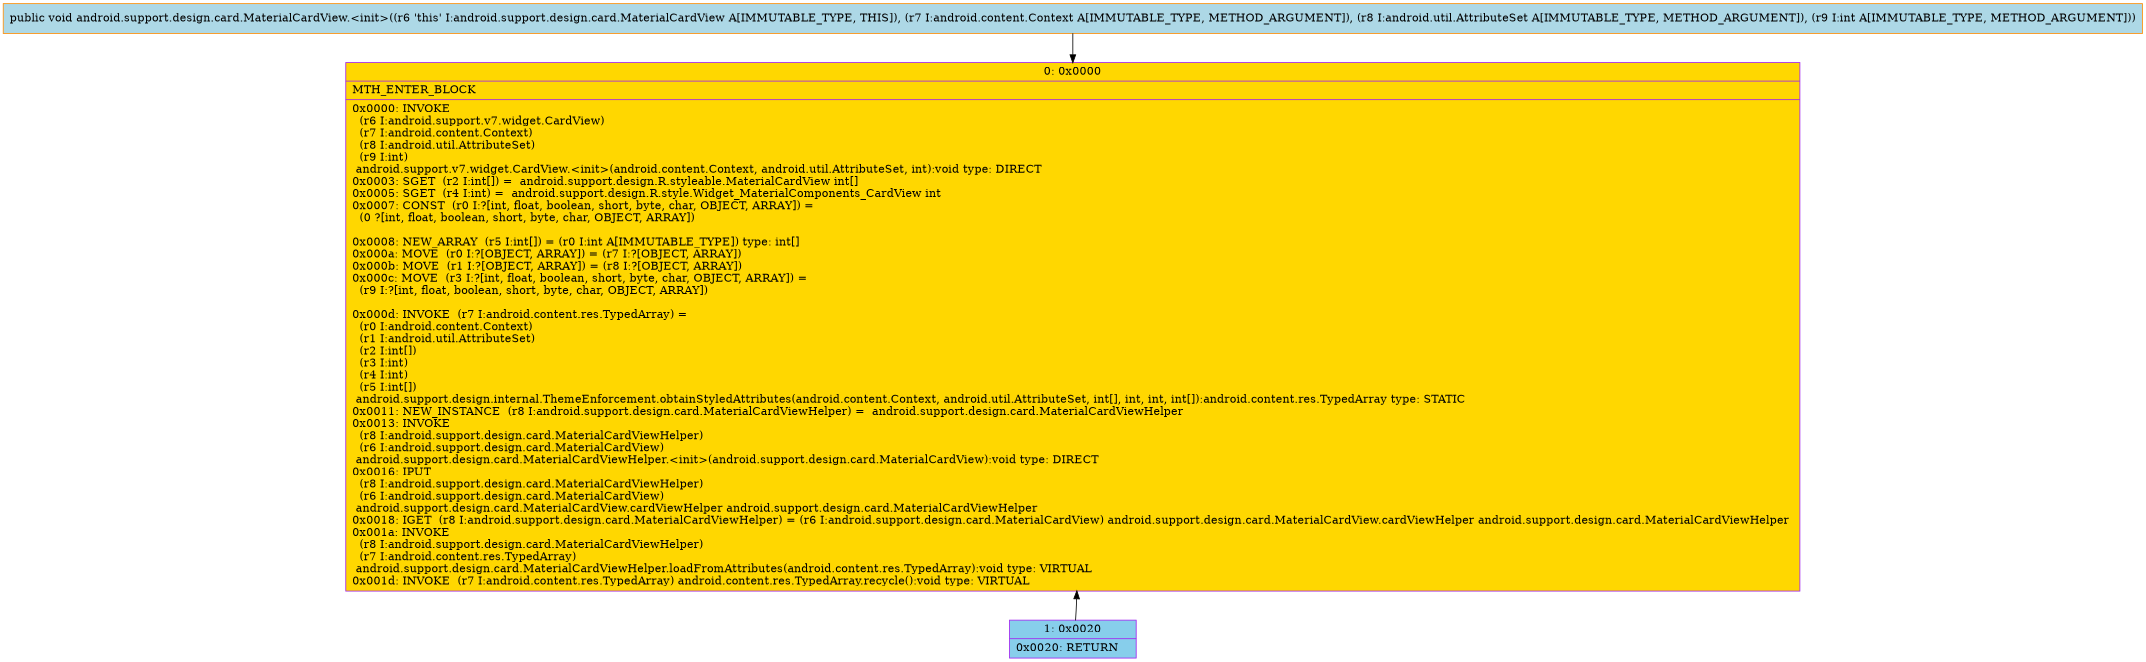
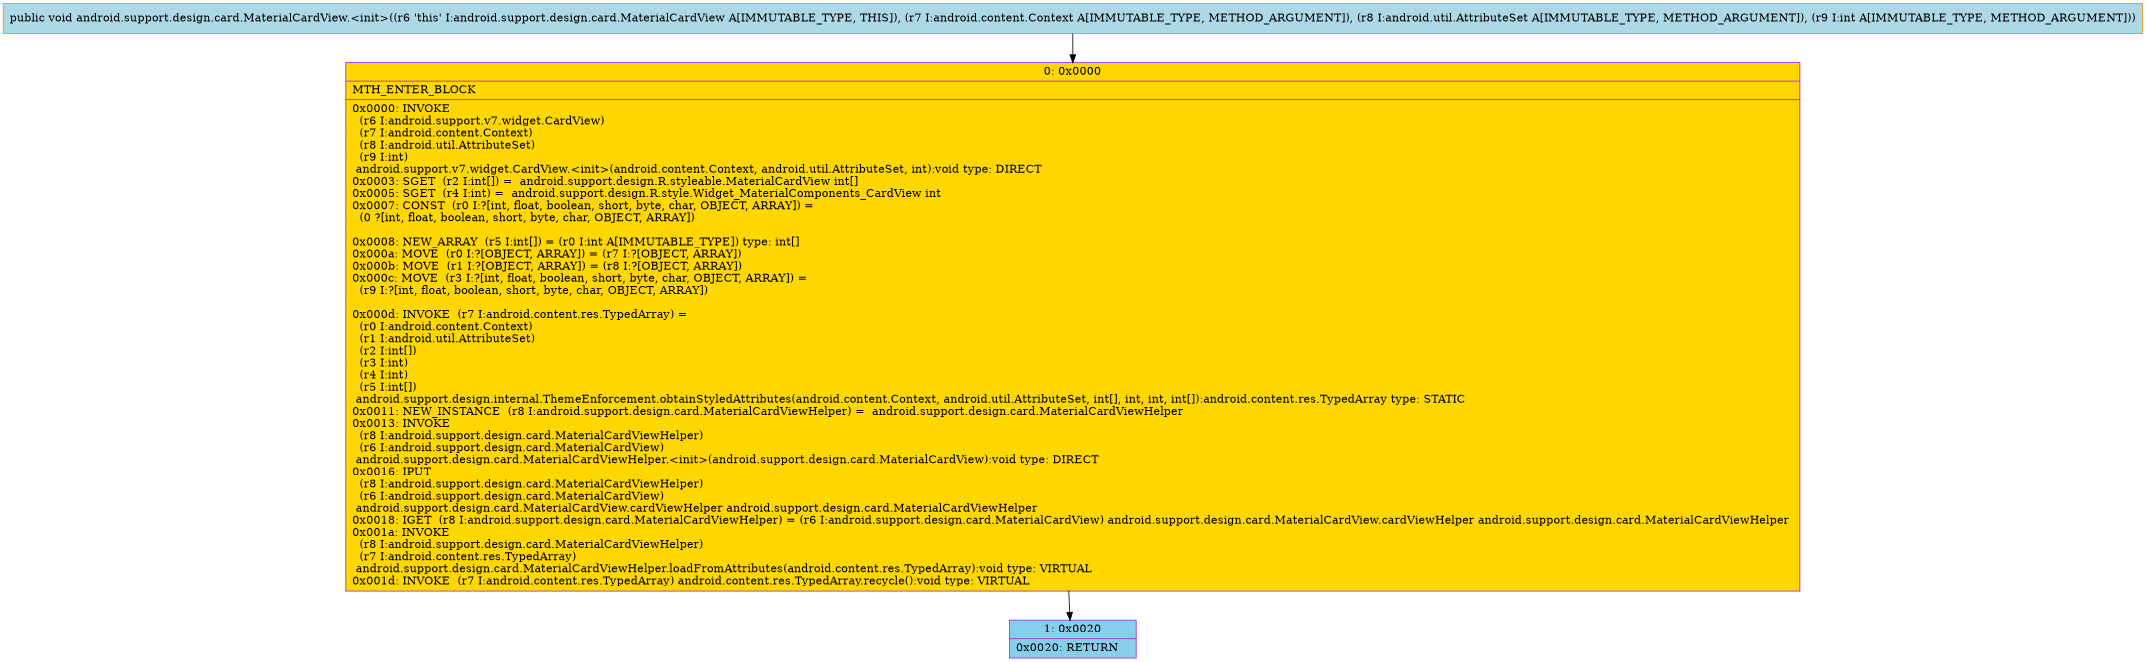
edge "1: 0x0020" -> "0: 0x0000": reversed
